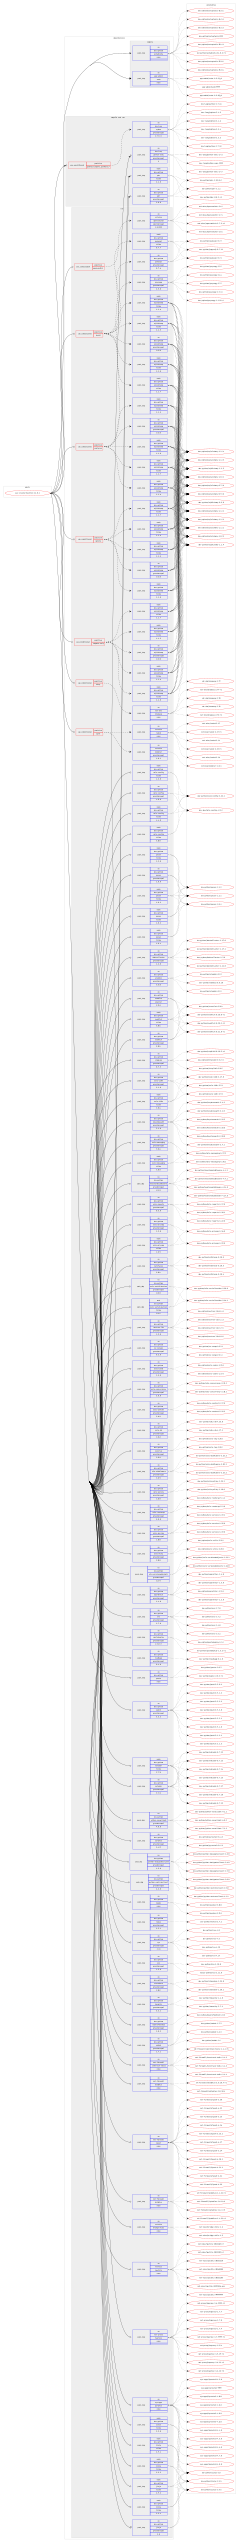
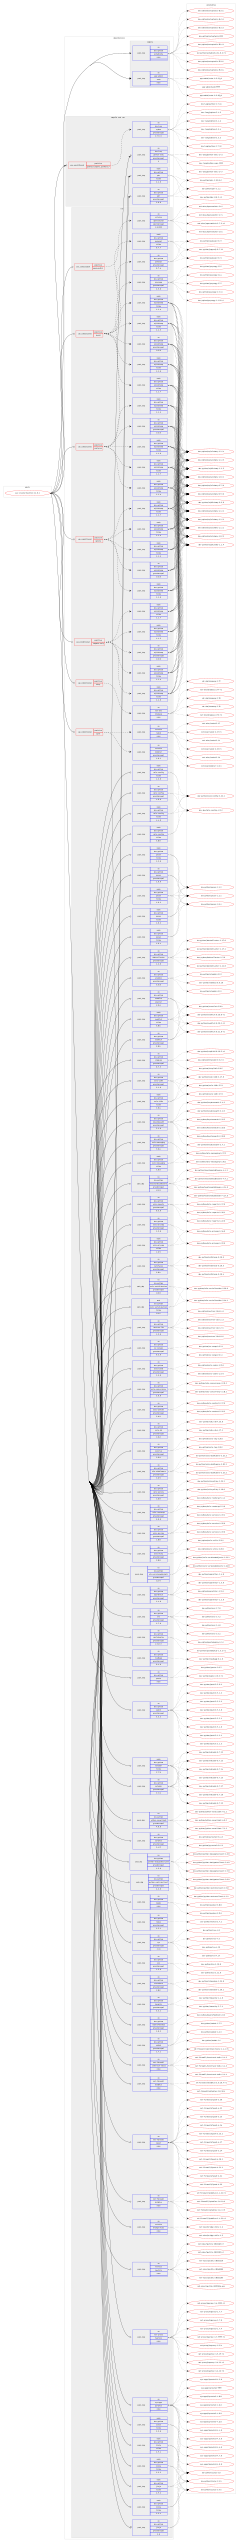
node "mysql-python/six-1.11.0": label "mysql-python/six-1.11.0" -> "dev-python/six-1.11.0"
node "net-misc/iputils-99999999": removed
